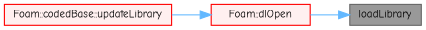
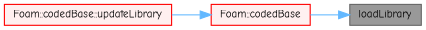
node "Foam::dlOpen": label "Foam::dlOpen" -> "Foam::codedBase"
